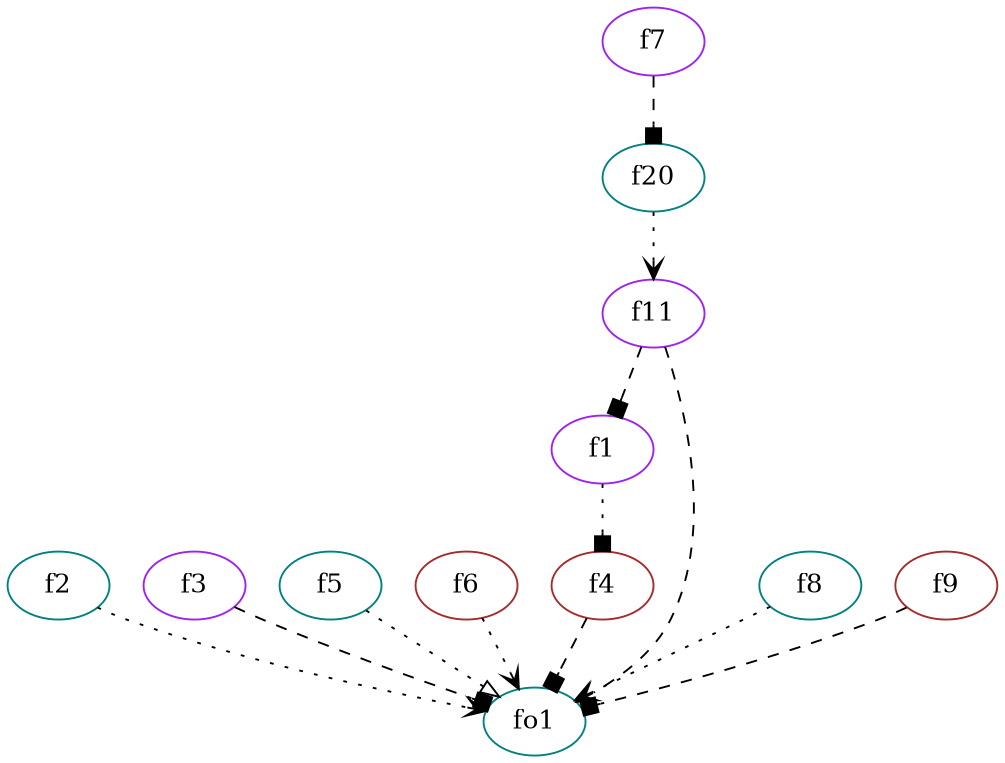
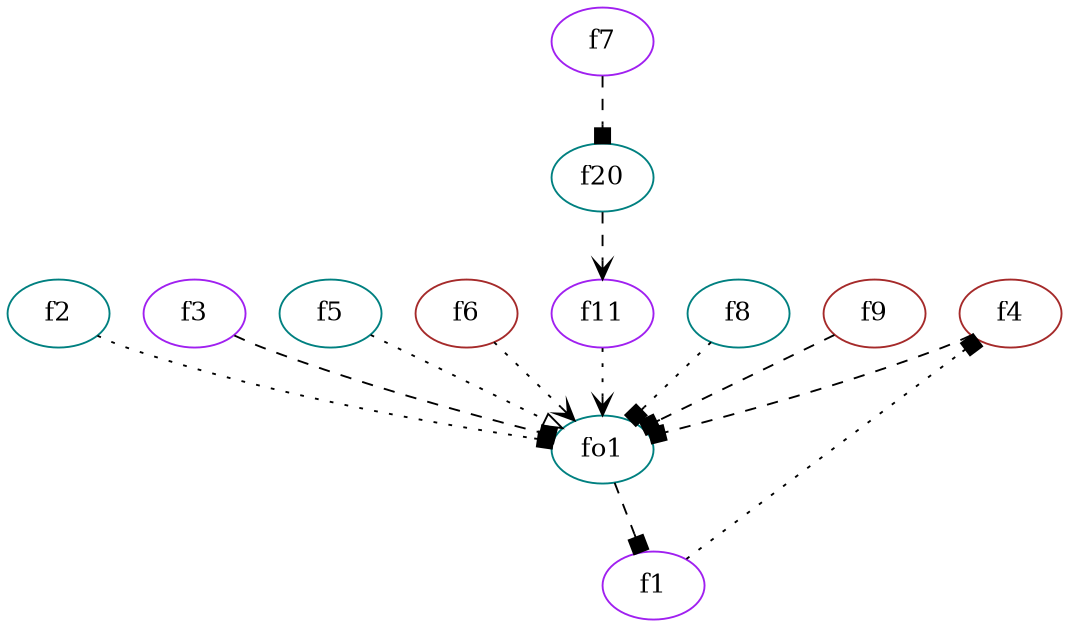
edge "f20" -> "f11": style dotted -> dashed
edge "f11" -> "f1": now "fo1" -> "f1"
edge "f11" -> "fo1": style dashed -> dotted
edge "f8" -> "fo1": arrowhead vee -> box
edge "f2" -> "fo1": arrowhead vee -> box
